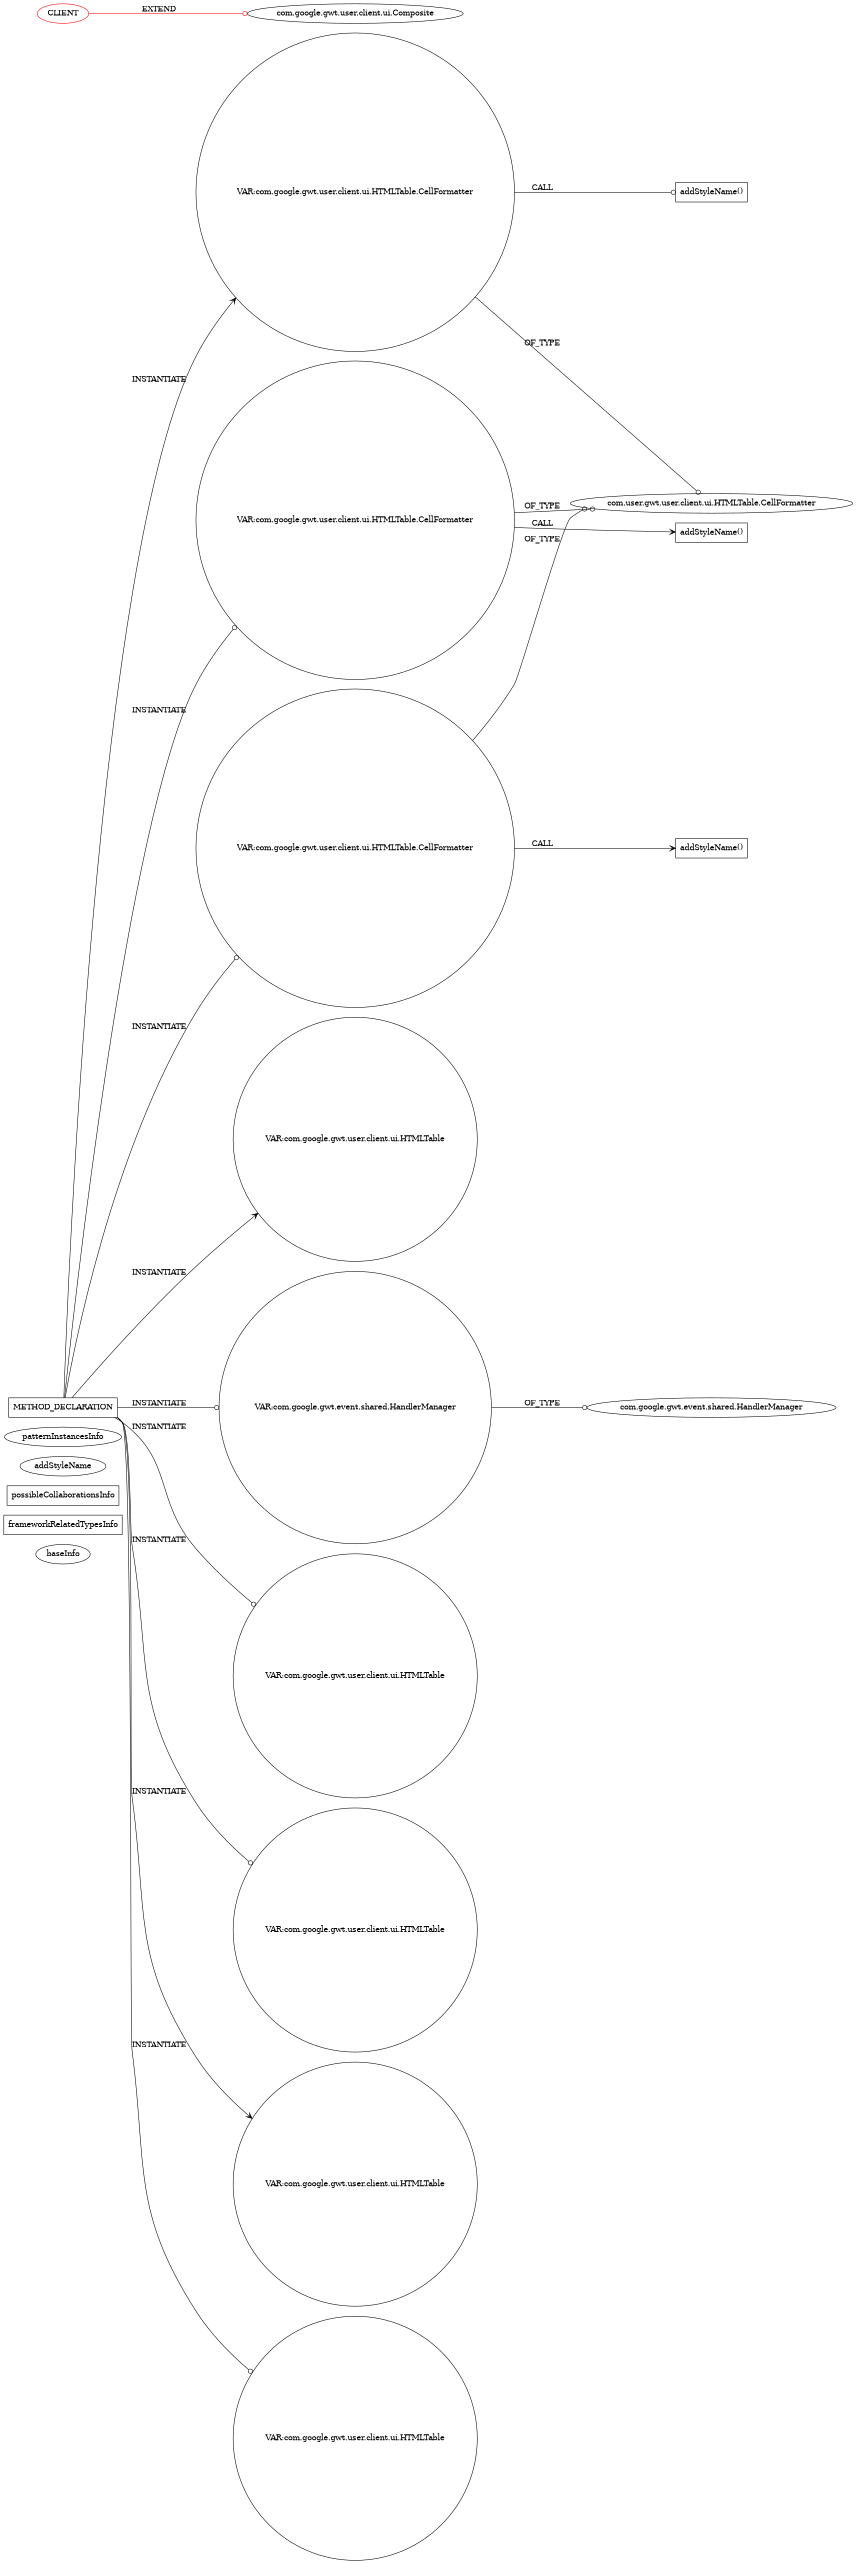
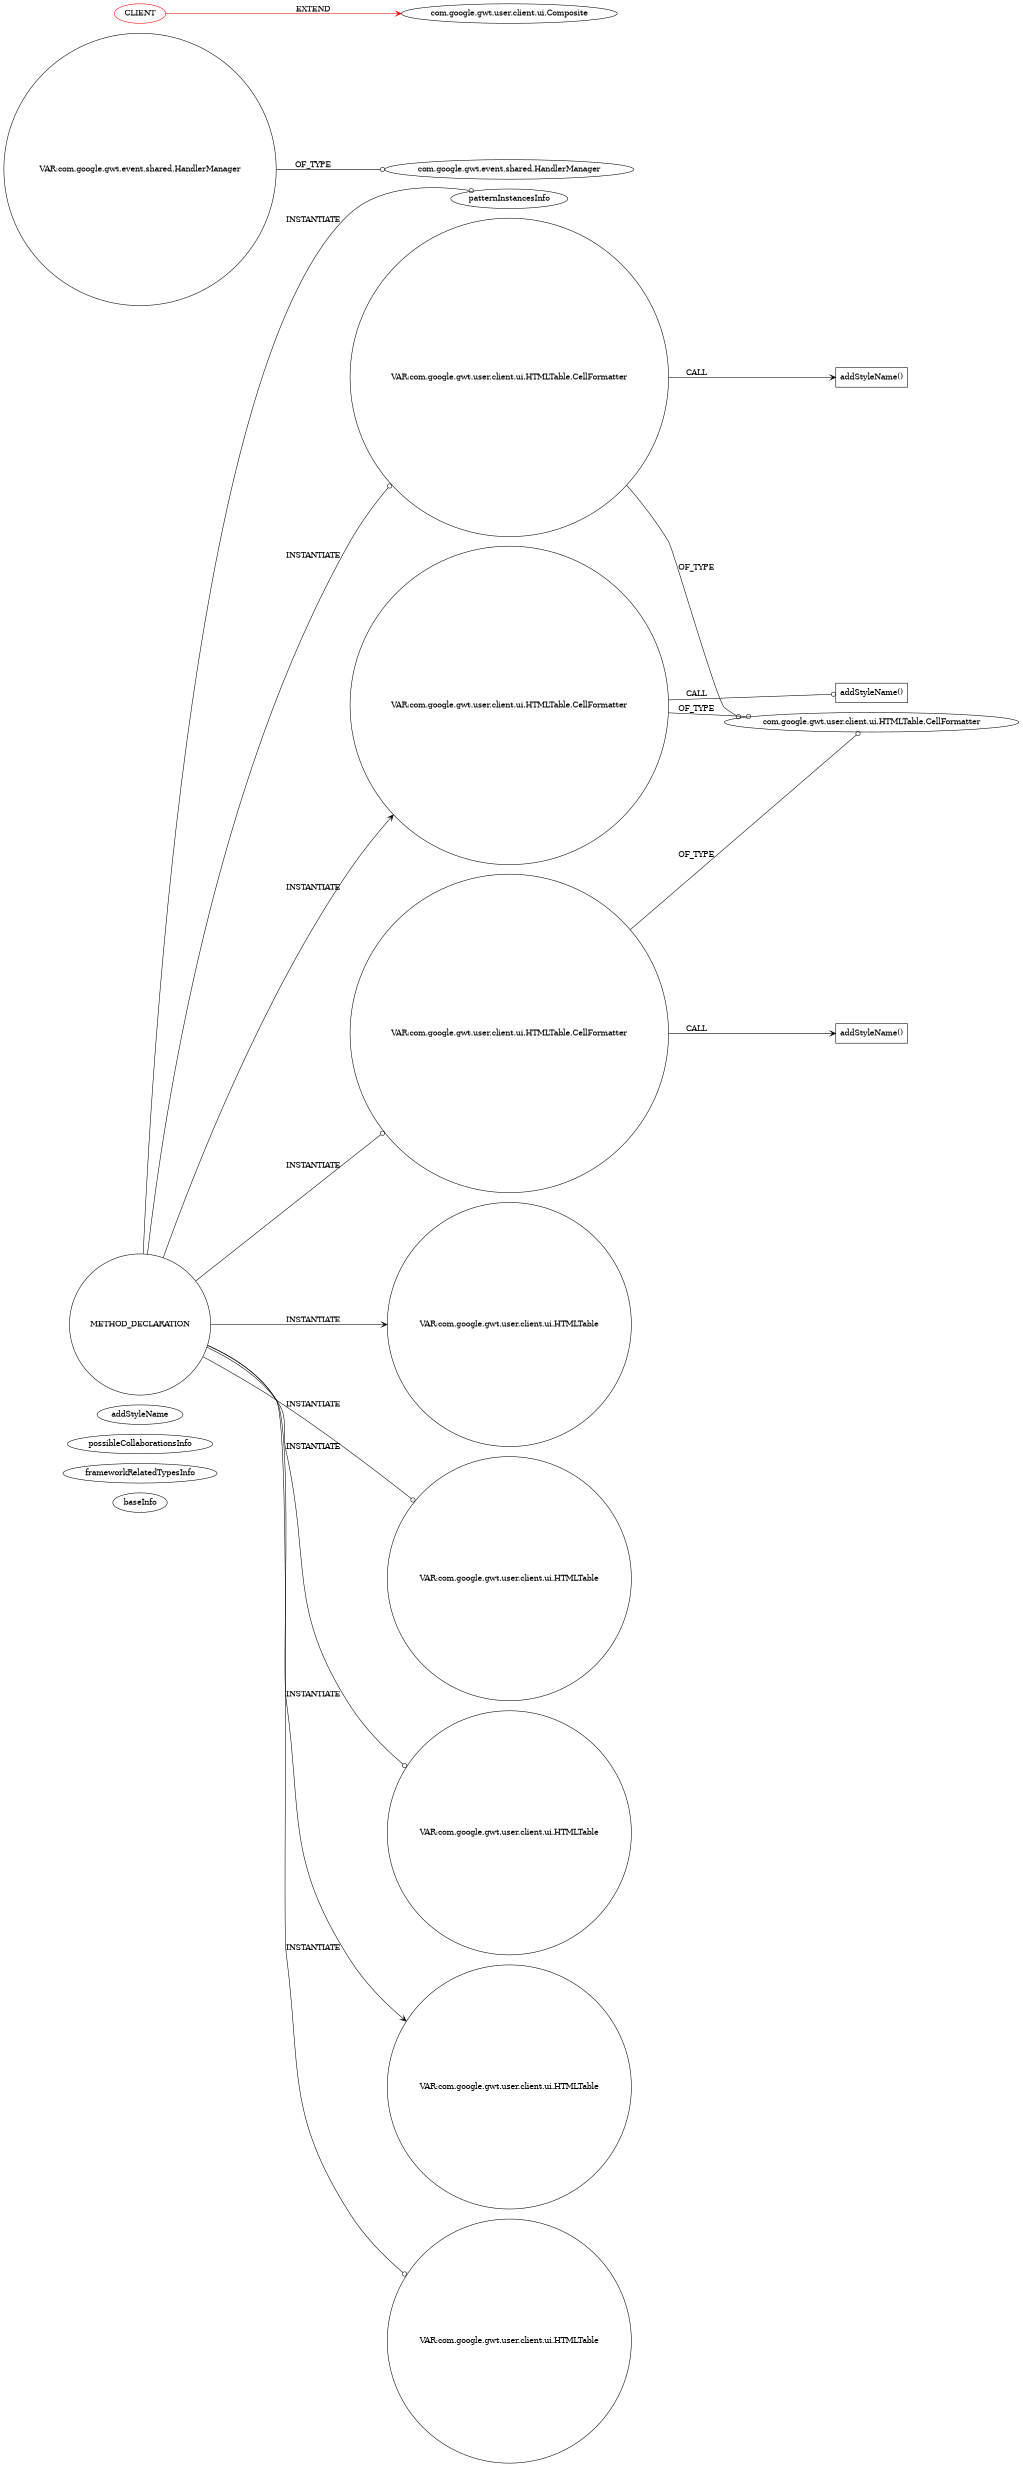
edge "CLIENT" -> "com.google.gwt.user.client.ui.Composite": arrowhead odot -> vee
node "com.user.gwt.user.client.ui.HTMLTable.CellFormatter": label "com.user.gwt.user.client.ui.HTMLTable.CellFormatter" -> "com.google.gwt.user.client.ui.HTMLTable.CellFormatter"
node "METHOD_DECLARATION": shape box -> circle
edge "METHOD_DECLARATION" -> "VAR:com.google.gwt.event.shared.HandlerManager": now "METHOD_DECLARATION" -> "patternInstancesInfo"
node "possibleCollaborationsInfo": shape box -> ellipse
node "frameworkRelatedTypesInfo": shape box -> ellipse
